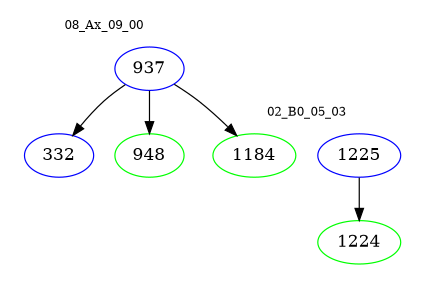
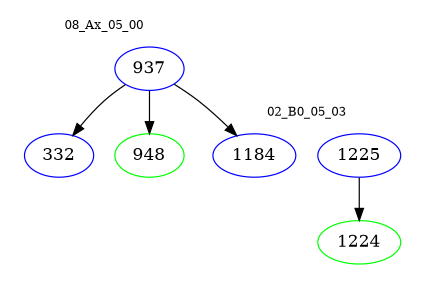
cluster "08_Ax_09_00": label "08_Ax_09_00" -> "08_Ax_05_00"
node "1184": color green -> blue
